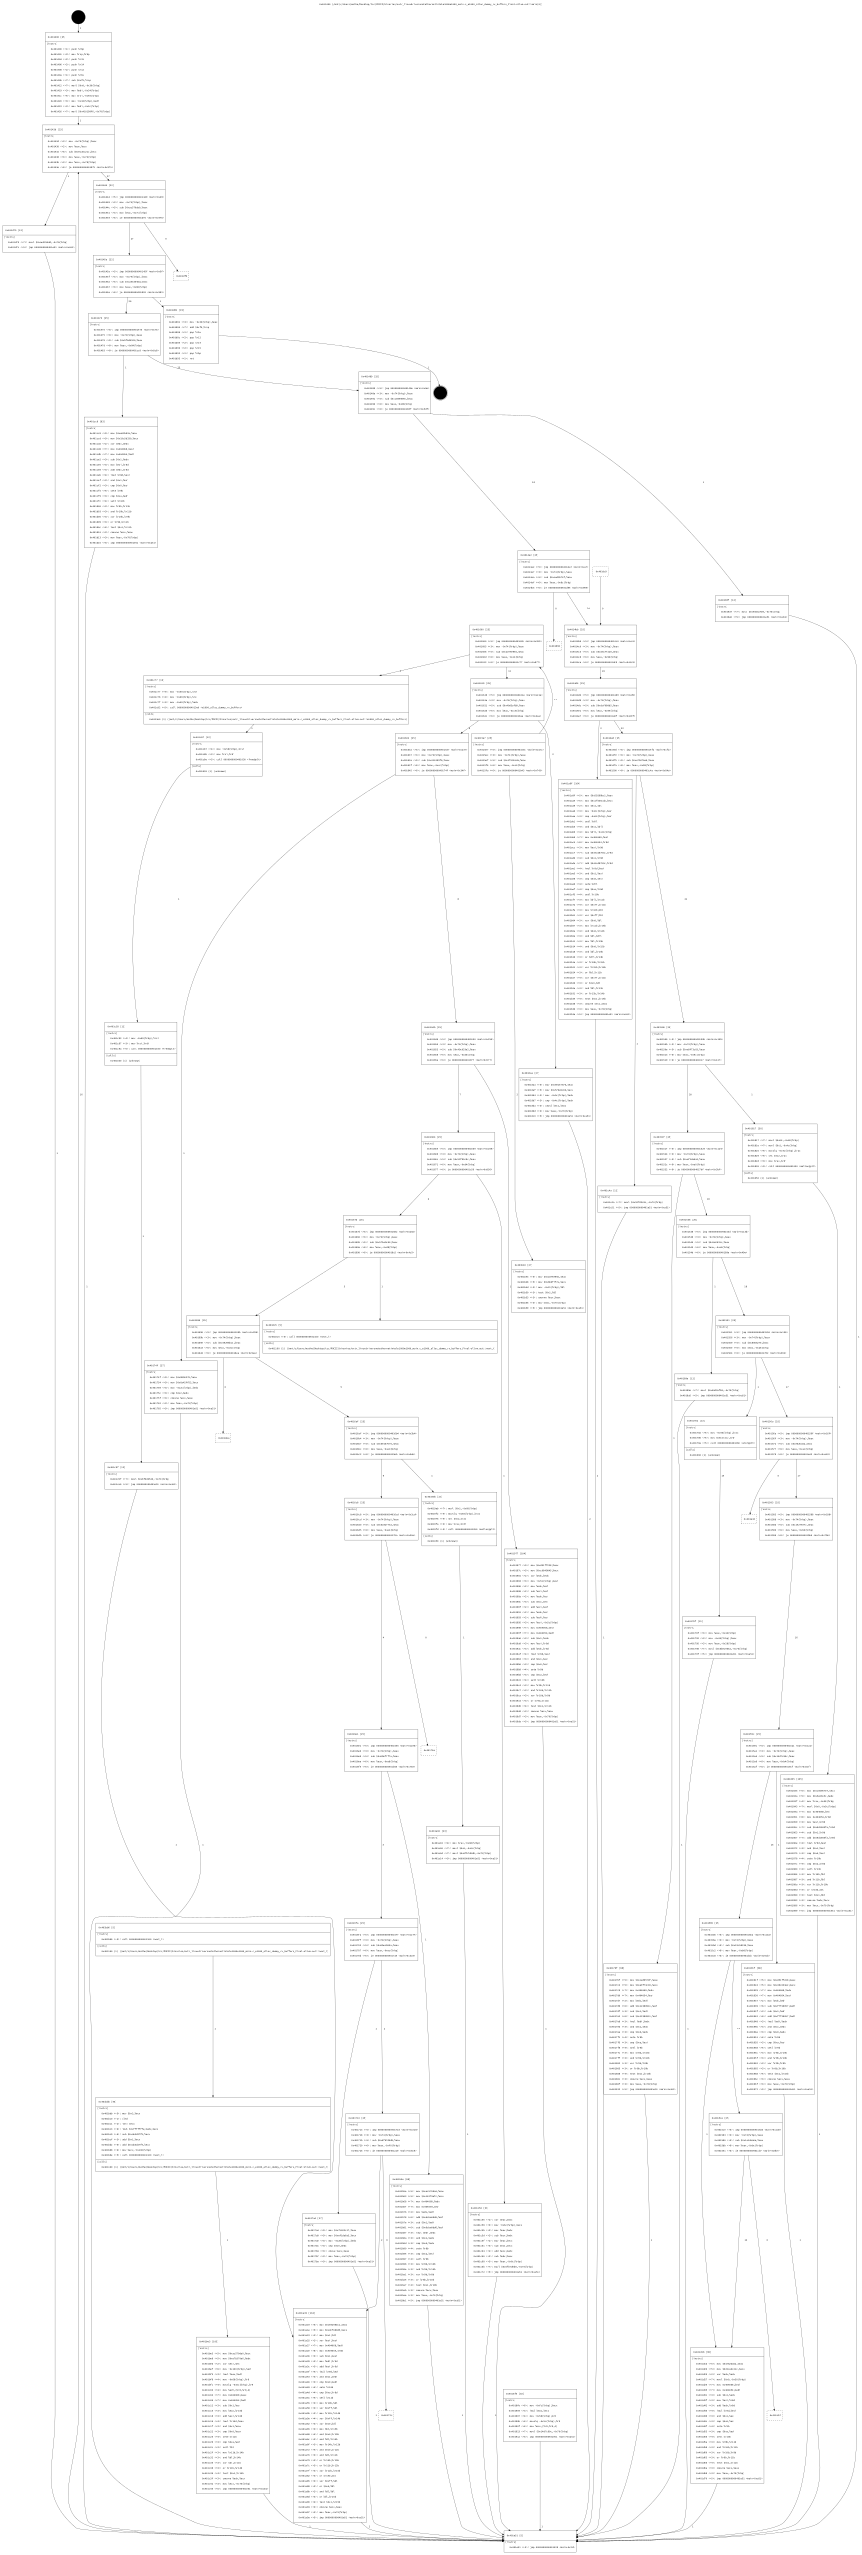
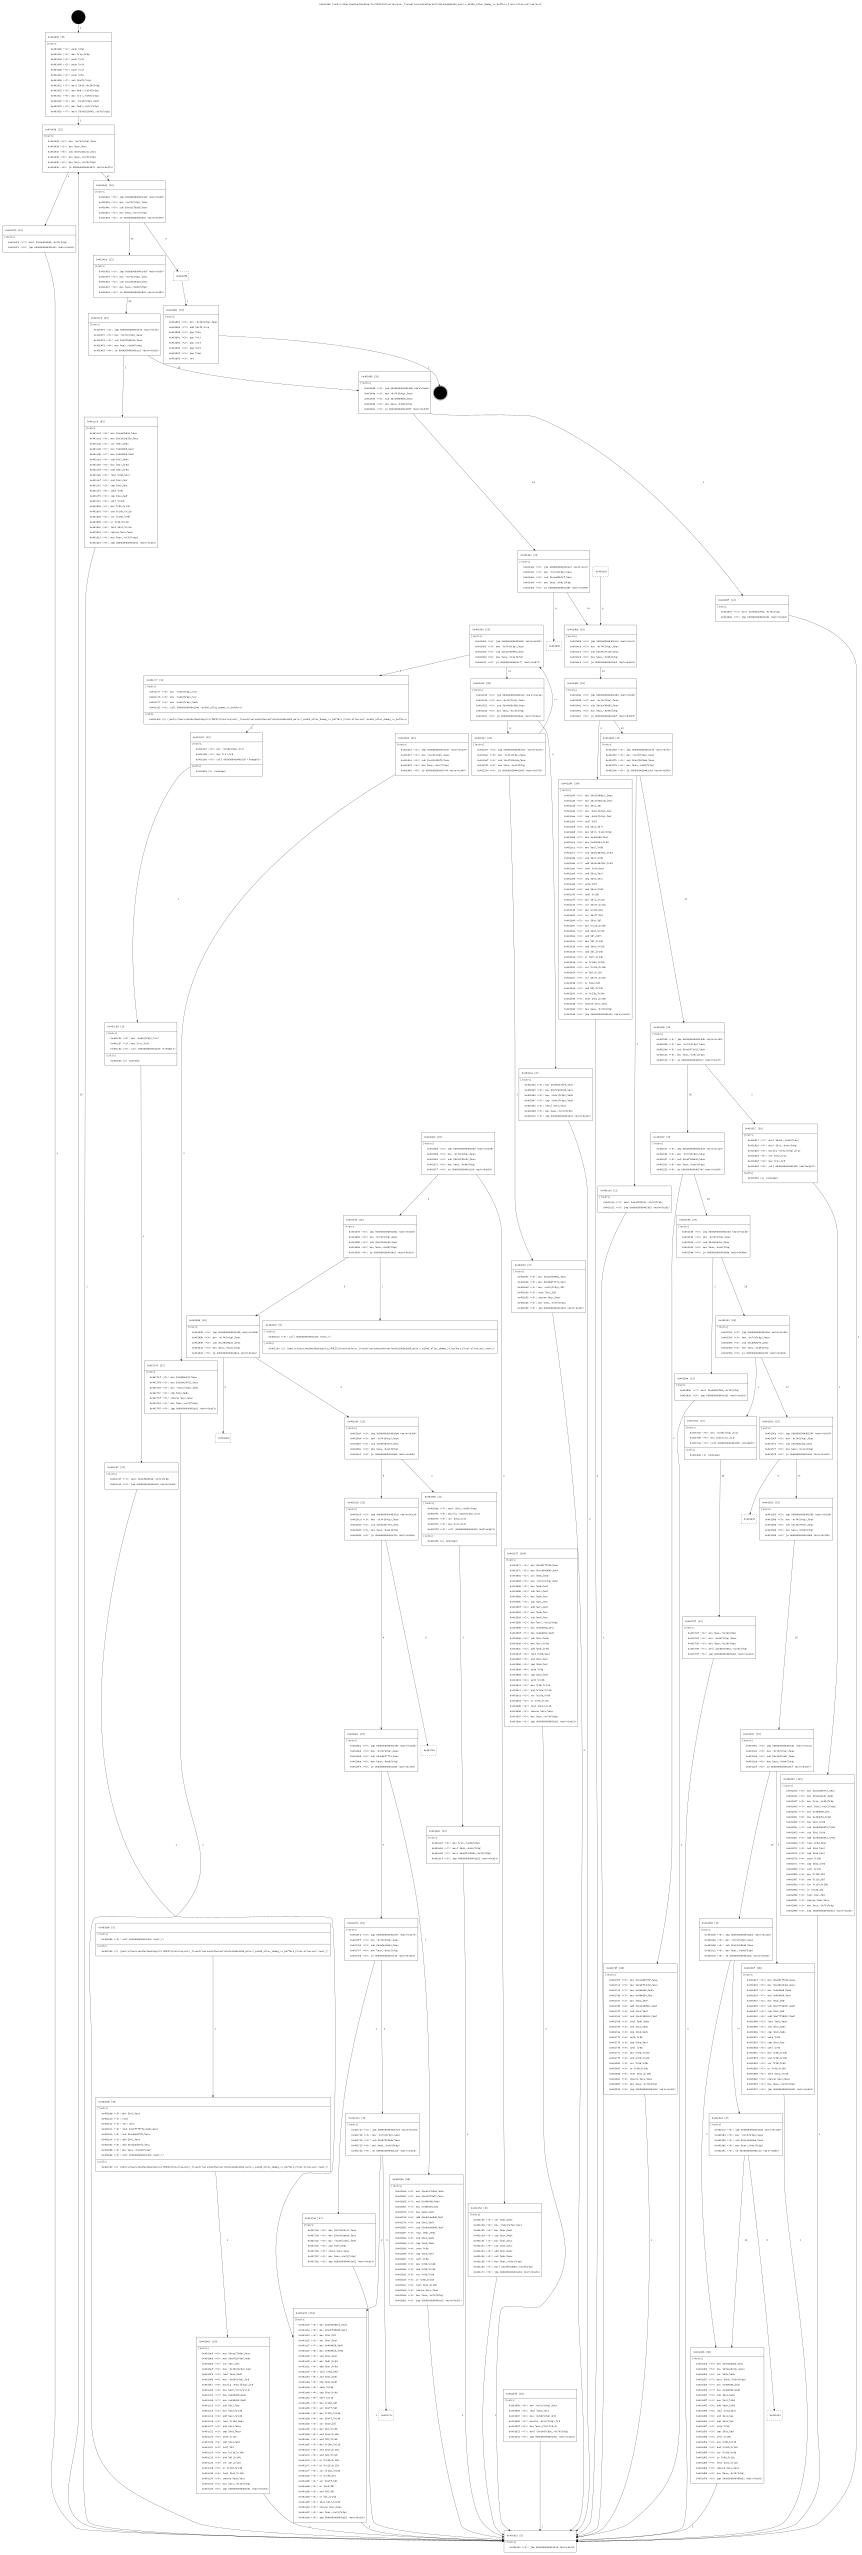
edge "0x40145a [22]" -> "0x401d81 [19]": now "0x401df6" -> "0x401d81 [19]"
edge "0x401619 [25]" -> "0x401632 [25]": now "0x401619 [25]" -> "0x4015e7 [25]"
node "0x40164b [25]": removed
edge "0x401b43 [27]" -> "0x401e51 [5]": added, label "2"
